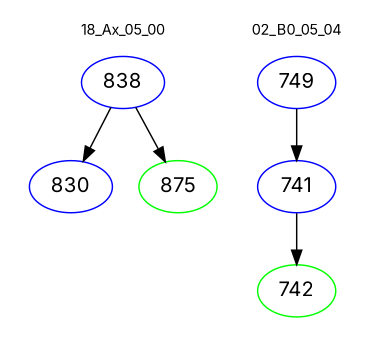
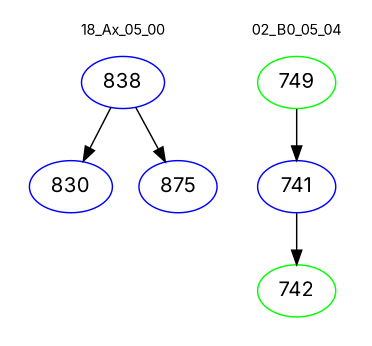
node "749": color blue -> green
node "875": color green -> blue
